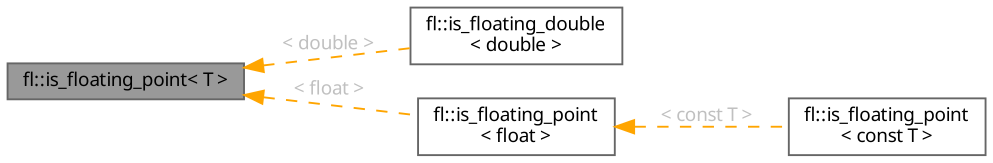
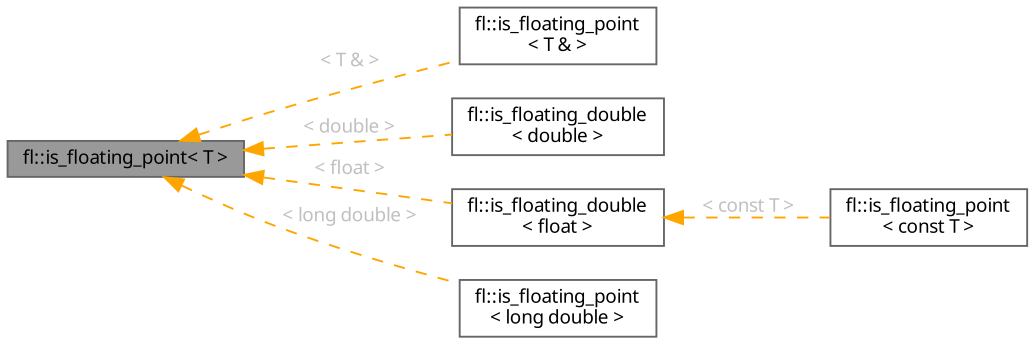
node "fl::is_floating_point < T & >": added
node "fl::is_floating_point < float >": label "fl::is_floating_point < float >" -> "fl::is_floating_double < float >"
node "fl::is_floating_point < long double >": added
